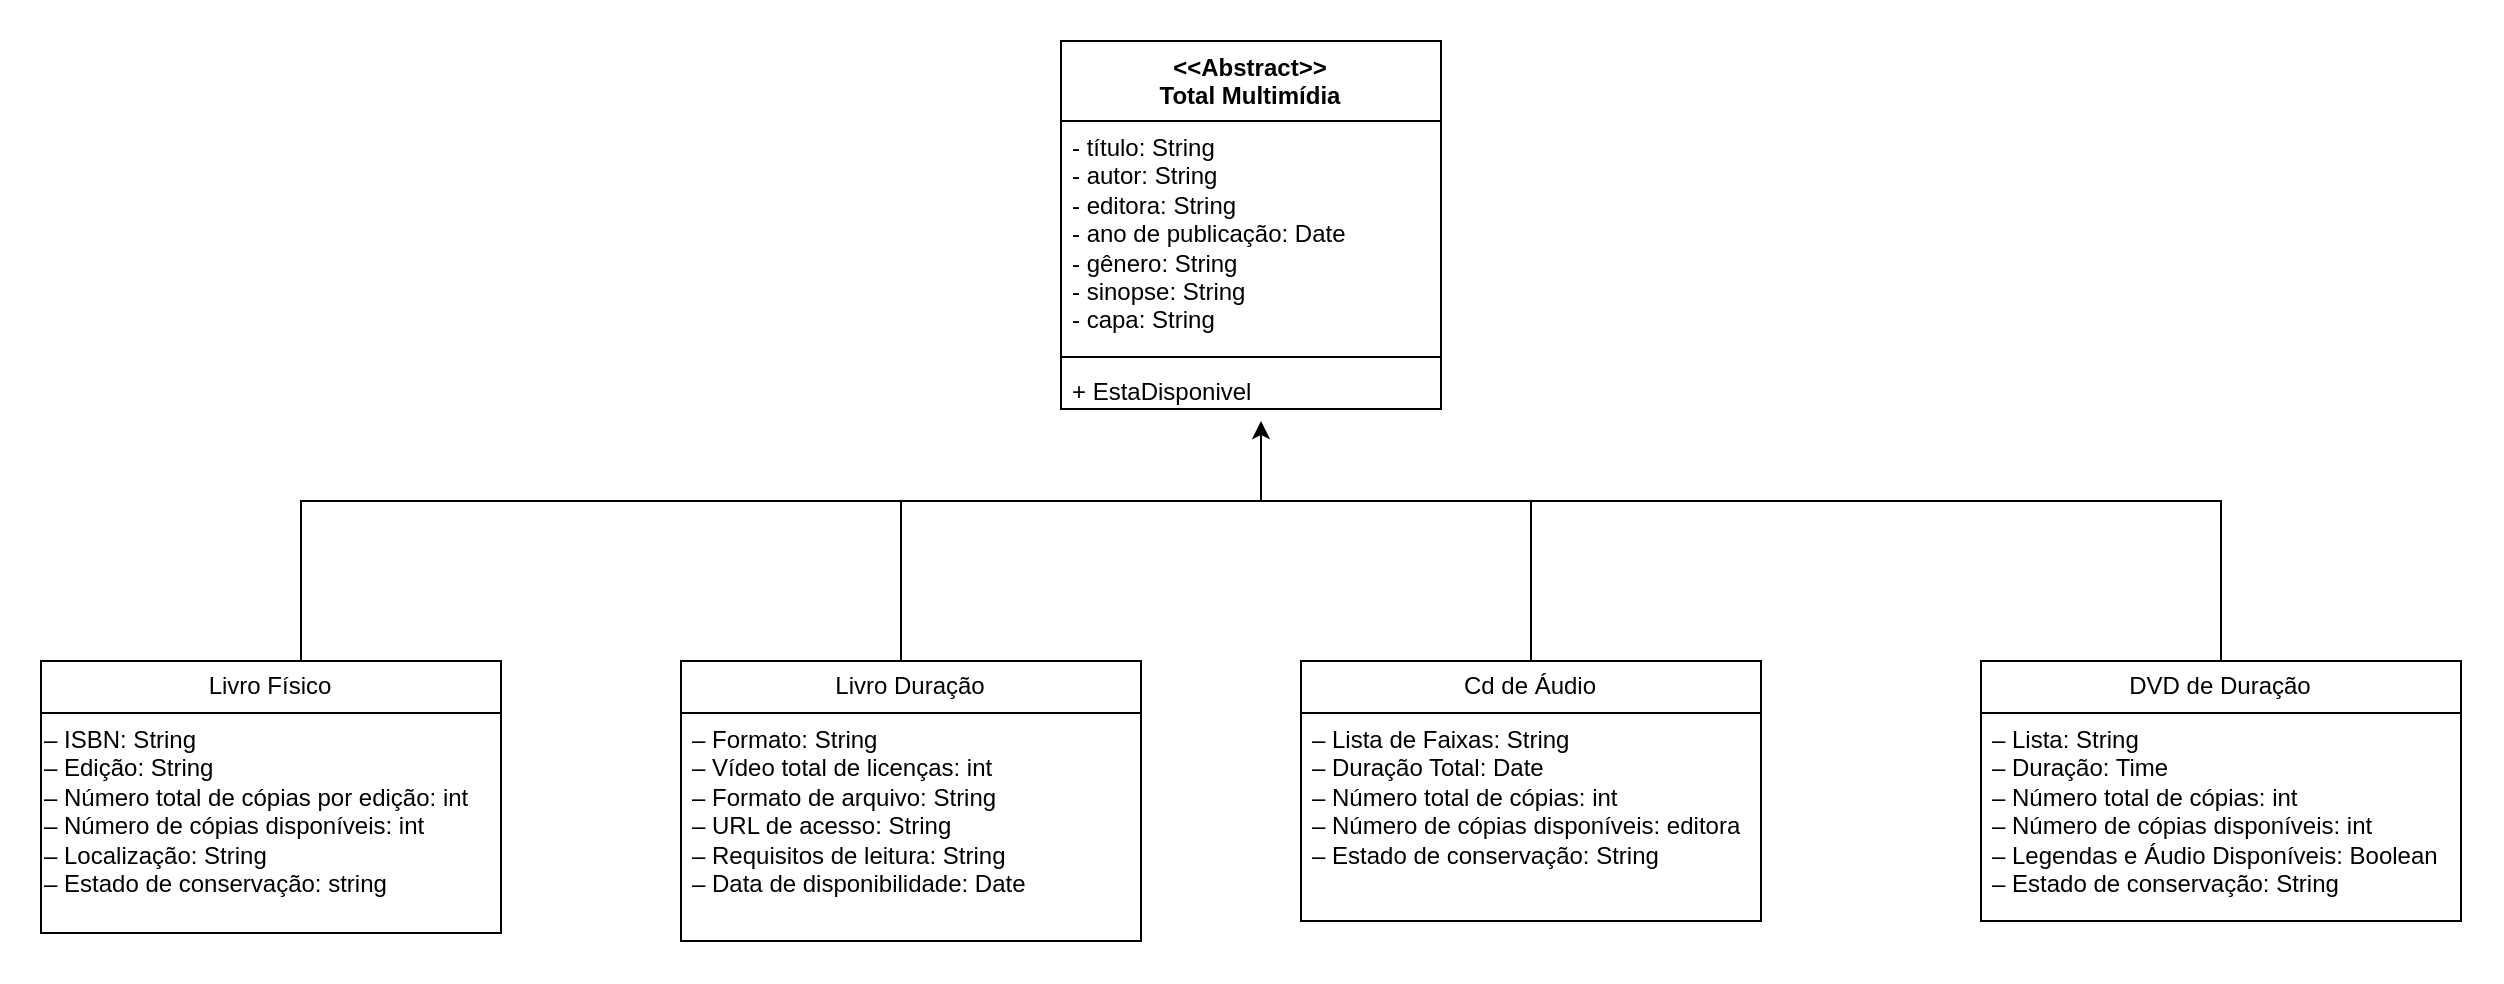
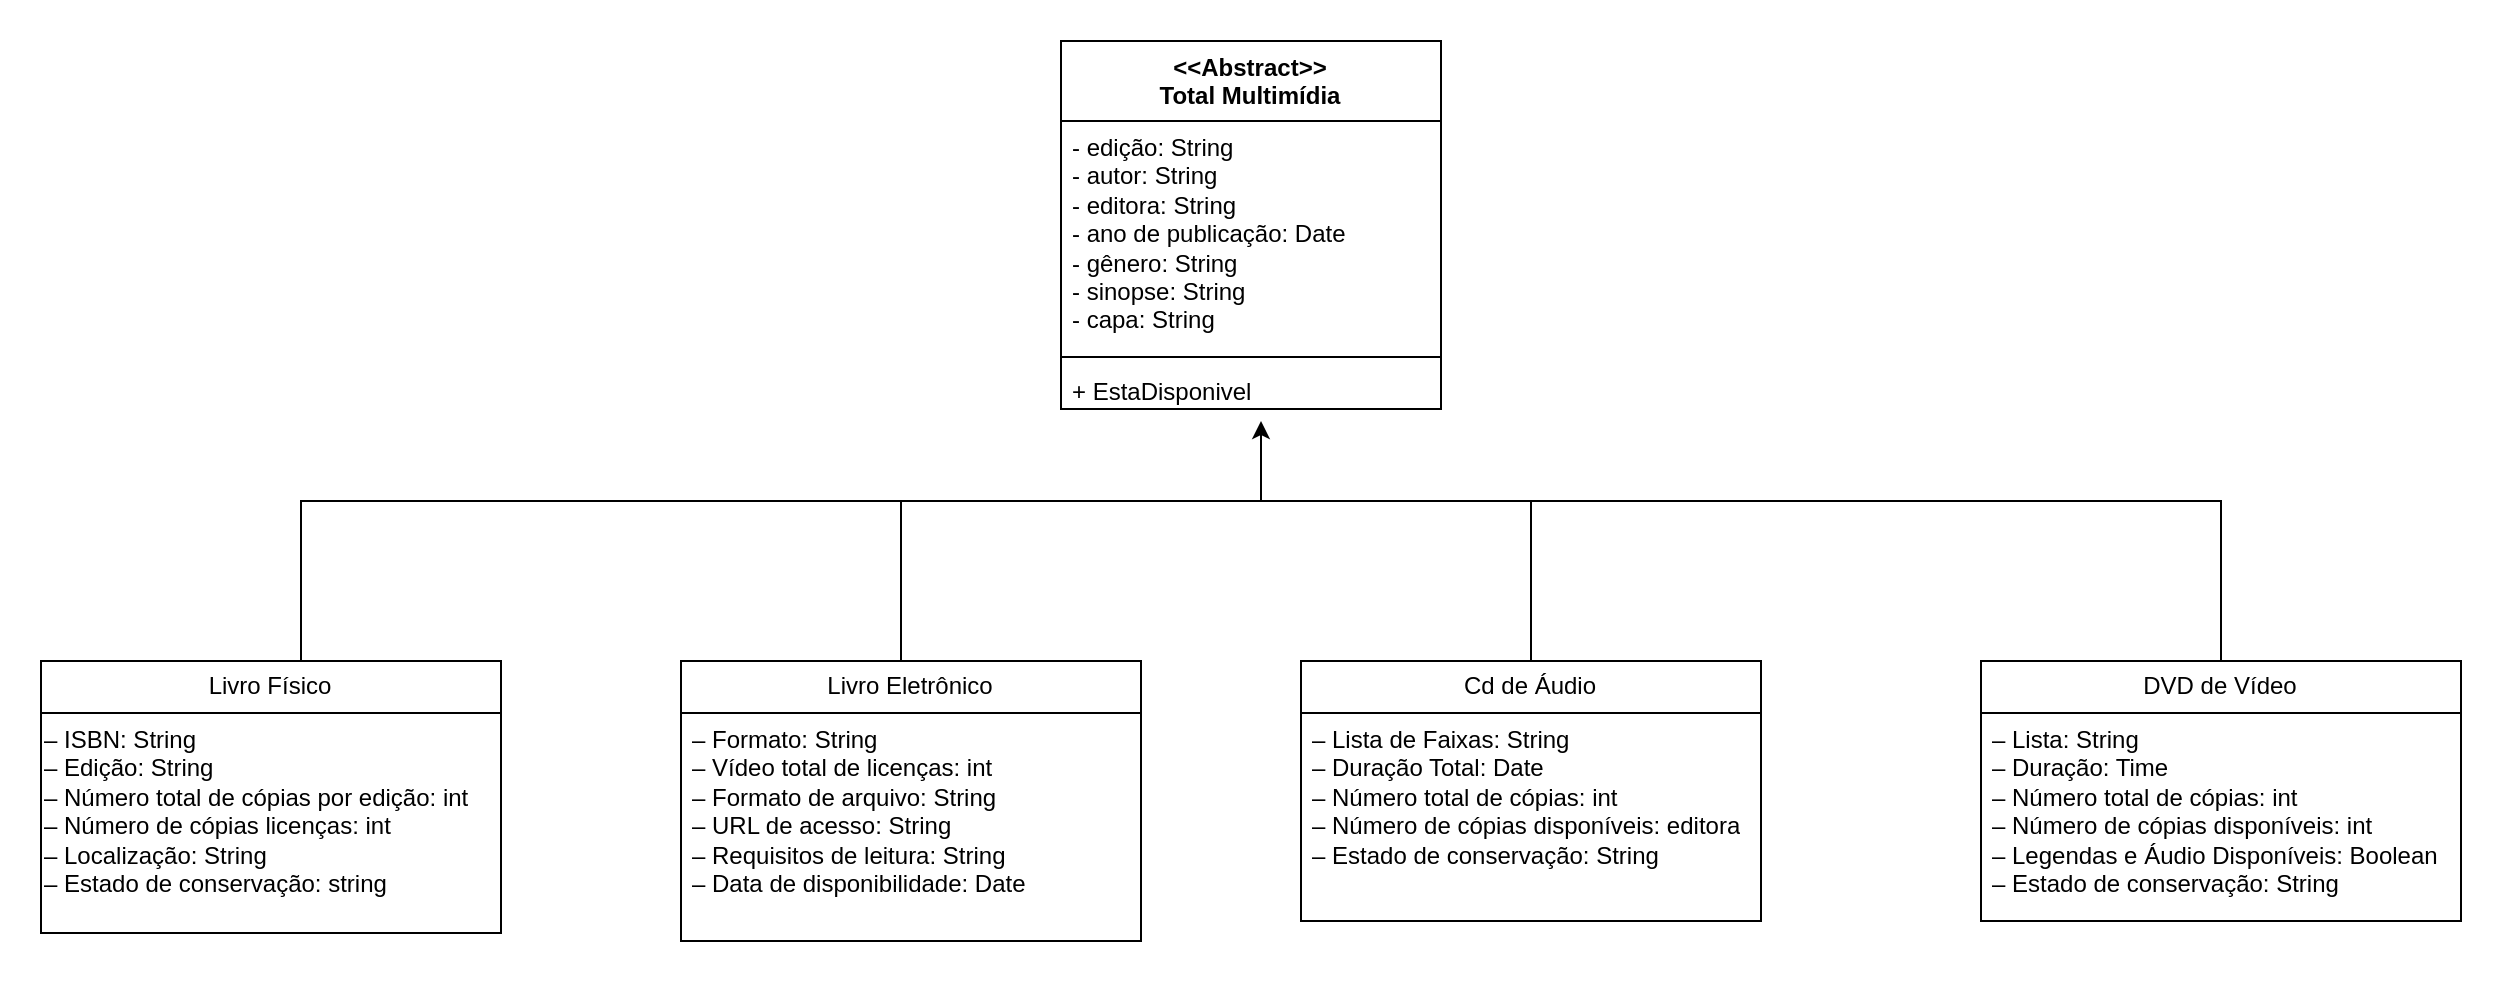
node "- título: String - autor: String - editora: String - ano de publicação: Date - gênero: String - sinopse: String - capa: String": label "- título: String - autor: String - editora: String - ano de publicação: Date - gênero: String - sinopse: String - capa: String" -> "- edição: String - autor: String - editora: String - ano de publicação: Date - gênero: String - sinopse: String - capa: String"
node "Livro Duração": label "Livro Duração" -> "Livro Eletrônico"
node "DVD de Duração": label "DVD de Duração" -> "DVD de Vídeo"
node "– ISBN: String – Edição: String – Número total de cópias por edição: int – Número de cópias disponíveis: int – Localização: String – Estado de conservação: string": label "– ISBN: String – Edição: String – Número total de cópias por edição: int – Número de cópias disponíveis: int – Localização: String – Estado de conservação: string" -> "– ISBN: String – Edição: String – Número total de cópias por edição: int – Número de cópias licenças: int – Localização: String – Estado de conservação: string"
